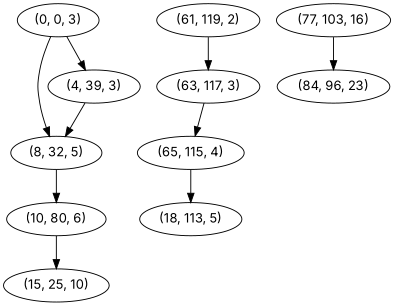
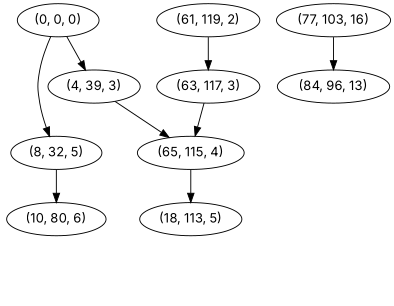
node "(0, 0, 3)": label "(0, 0, 3)" -> "(0, 0, 0)"
node "(84, 96, 23)": label "(84, 96, 23)" -> "(84, 96, 13)"
edge "(4, 39, 3)" -> "(8, 32, 5)": now "(4, 39, 3)" -> "(65, 115, 4)"
node "(15, 25, 10)": removed
